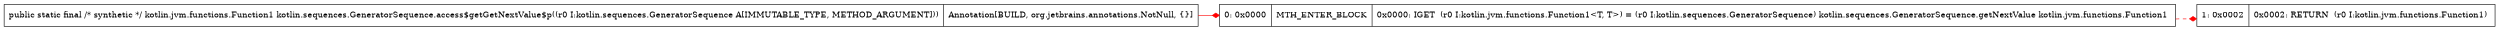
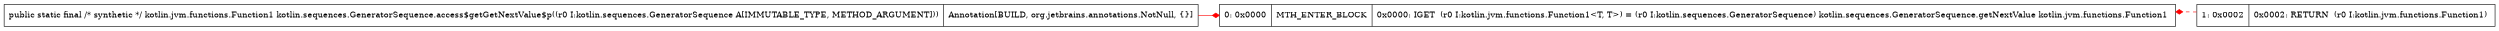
edge "0: 0x0000" -> "1: 0x0002": reversed
